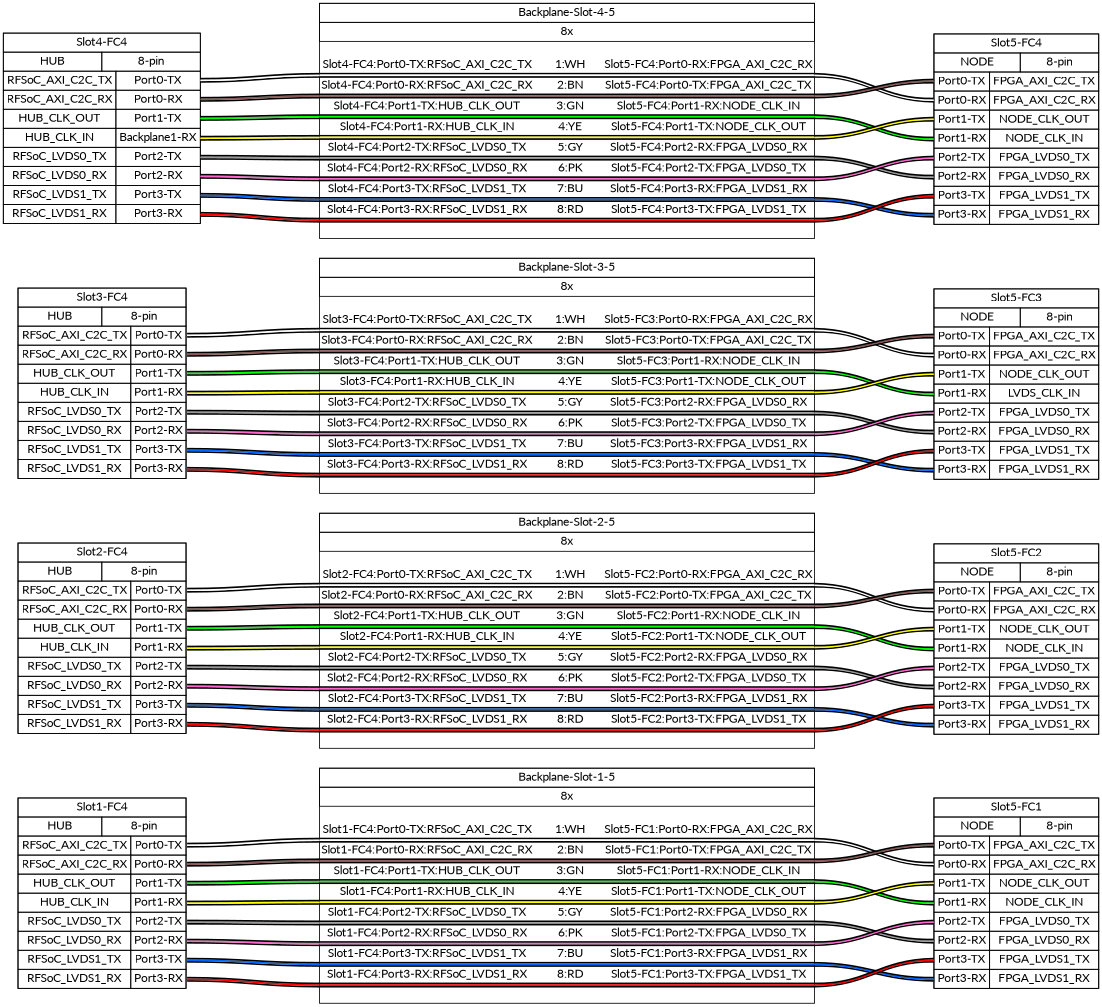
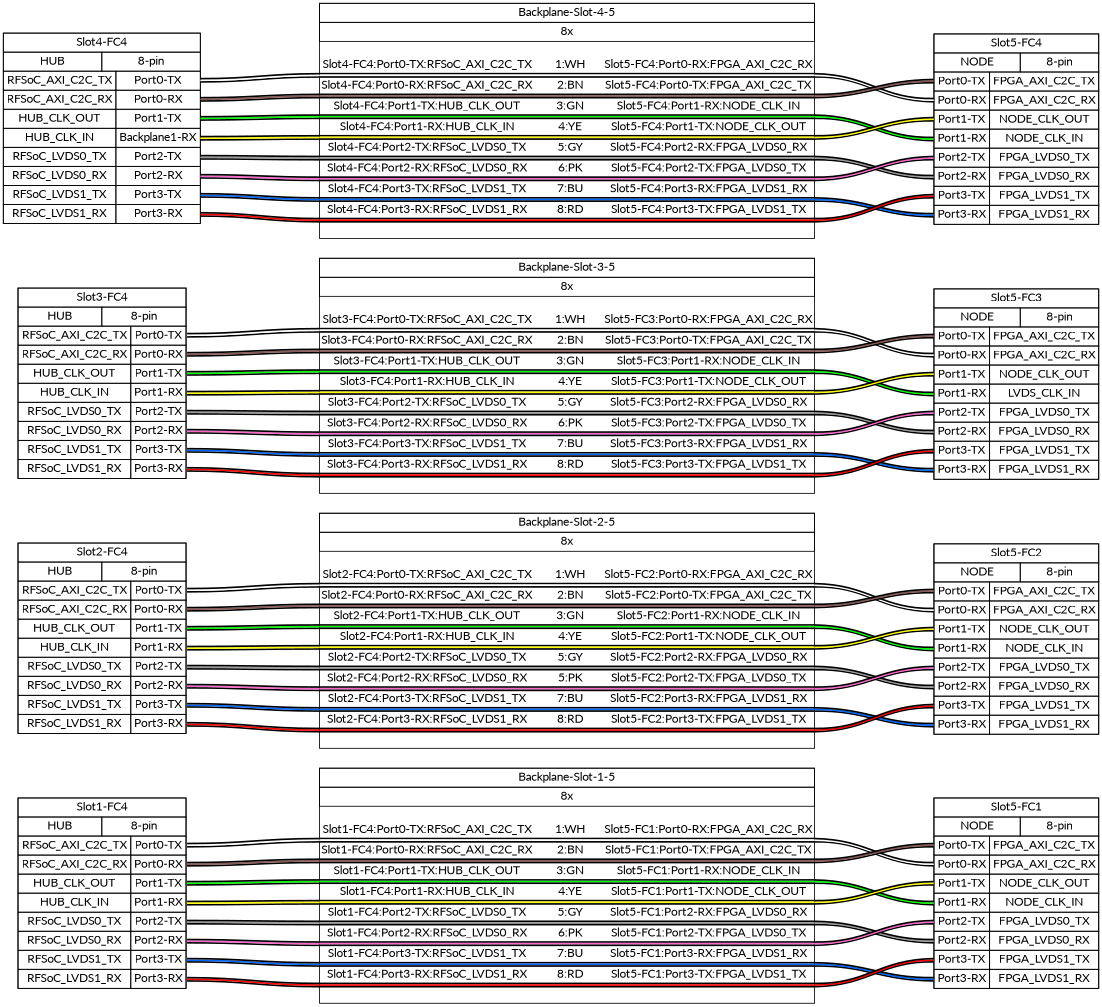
node "Backplane-Slot-2-5": text "6:PK" -> "5:PK"
